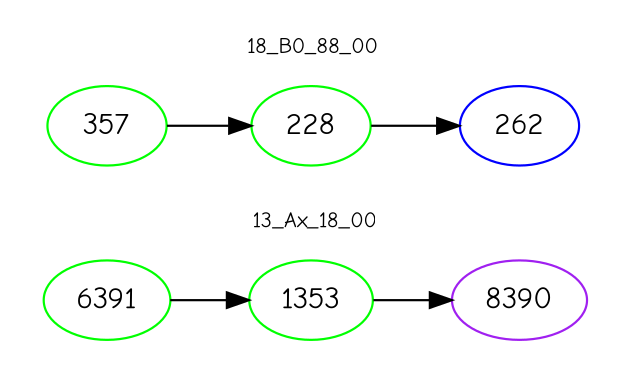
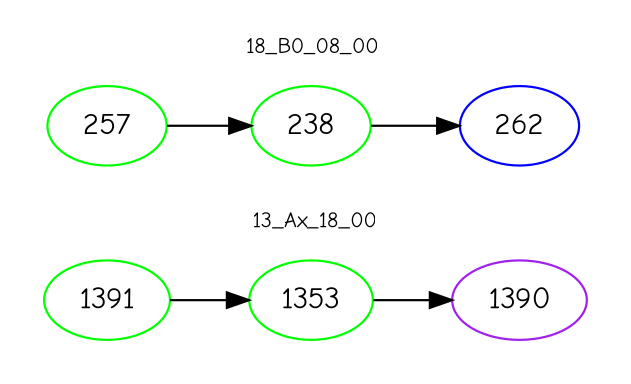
cluster "18_B0_88_00": label "18_B0_88_00" -> "18_B0_08_00"
node "357": label "357" -> "257"
node "228": label "228" -> "238"
node "6391": label "6391" -> "1391"
node "8390": label "8390" -> "1390"
